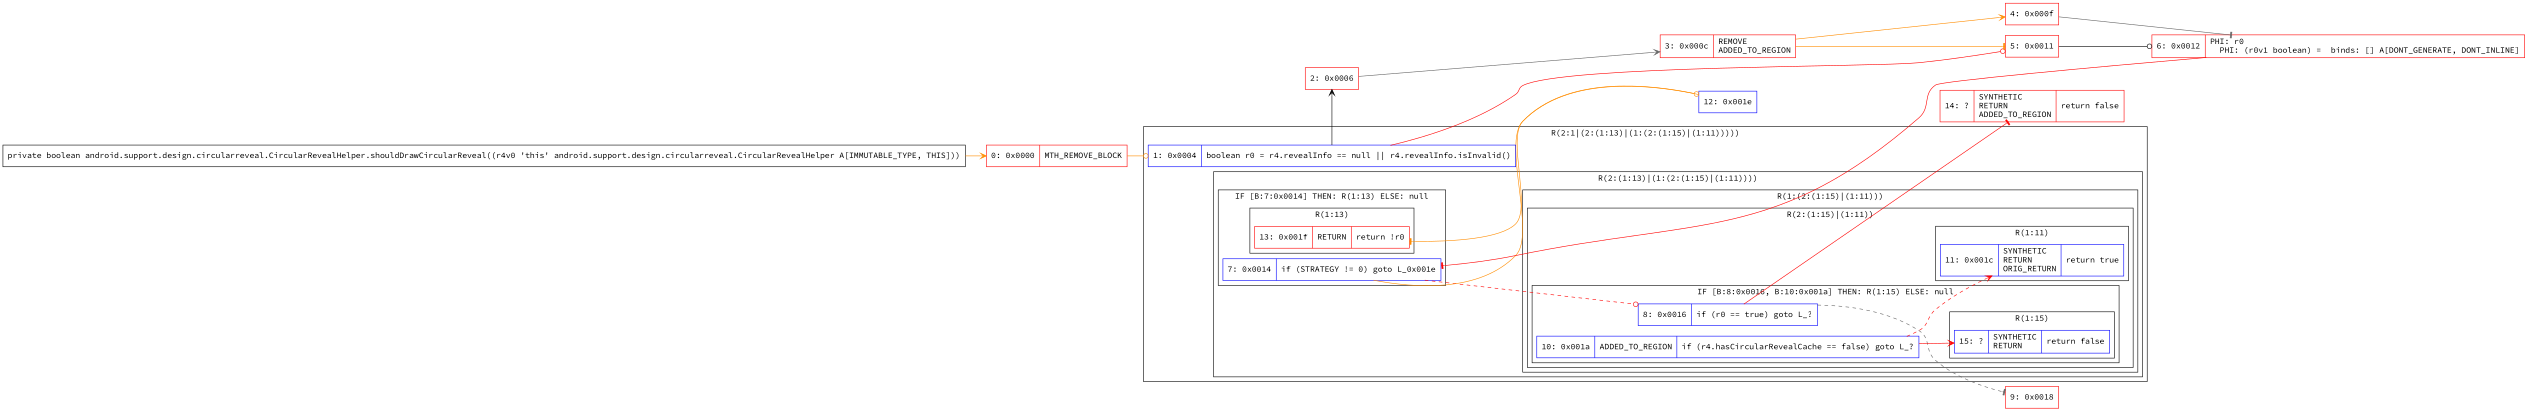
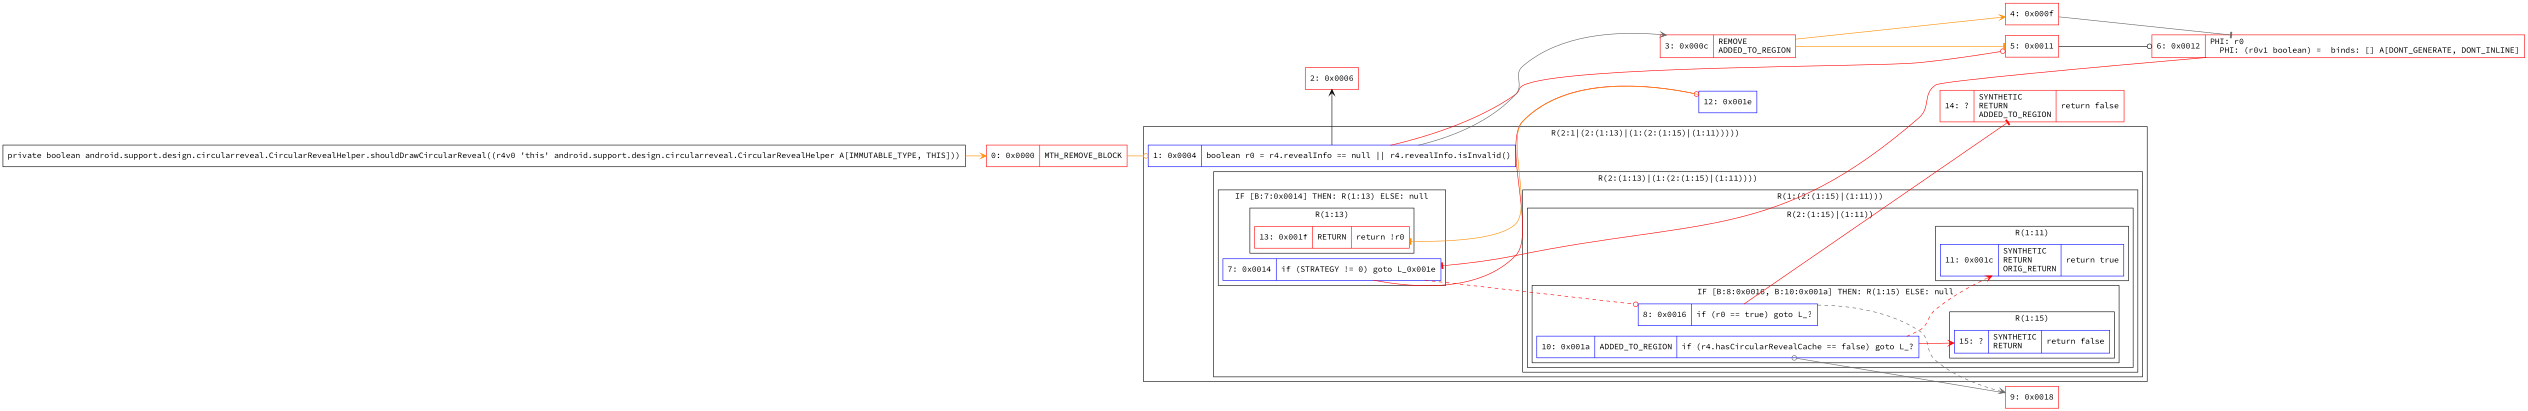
edge "2: 0x0006" -> "3: 0x000c": now "1: 0x0004" -> "3: 0x000c"
edge "7: 0x0014" -> "12: 0x001e": color darkorange -> red
edge "8: 0x0016" -> "9: 0x0018": arrowhead tee -> vee
edge "9: 0x0018" -> "10: 0x001a": added
